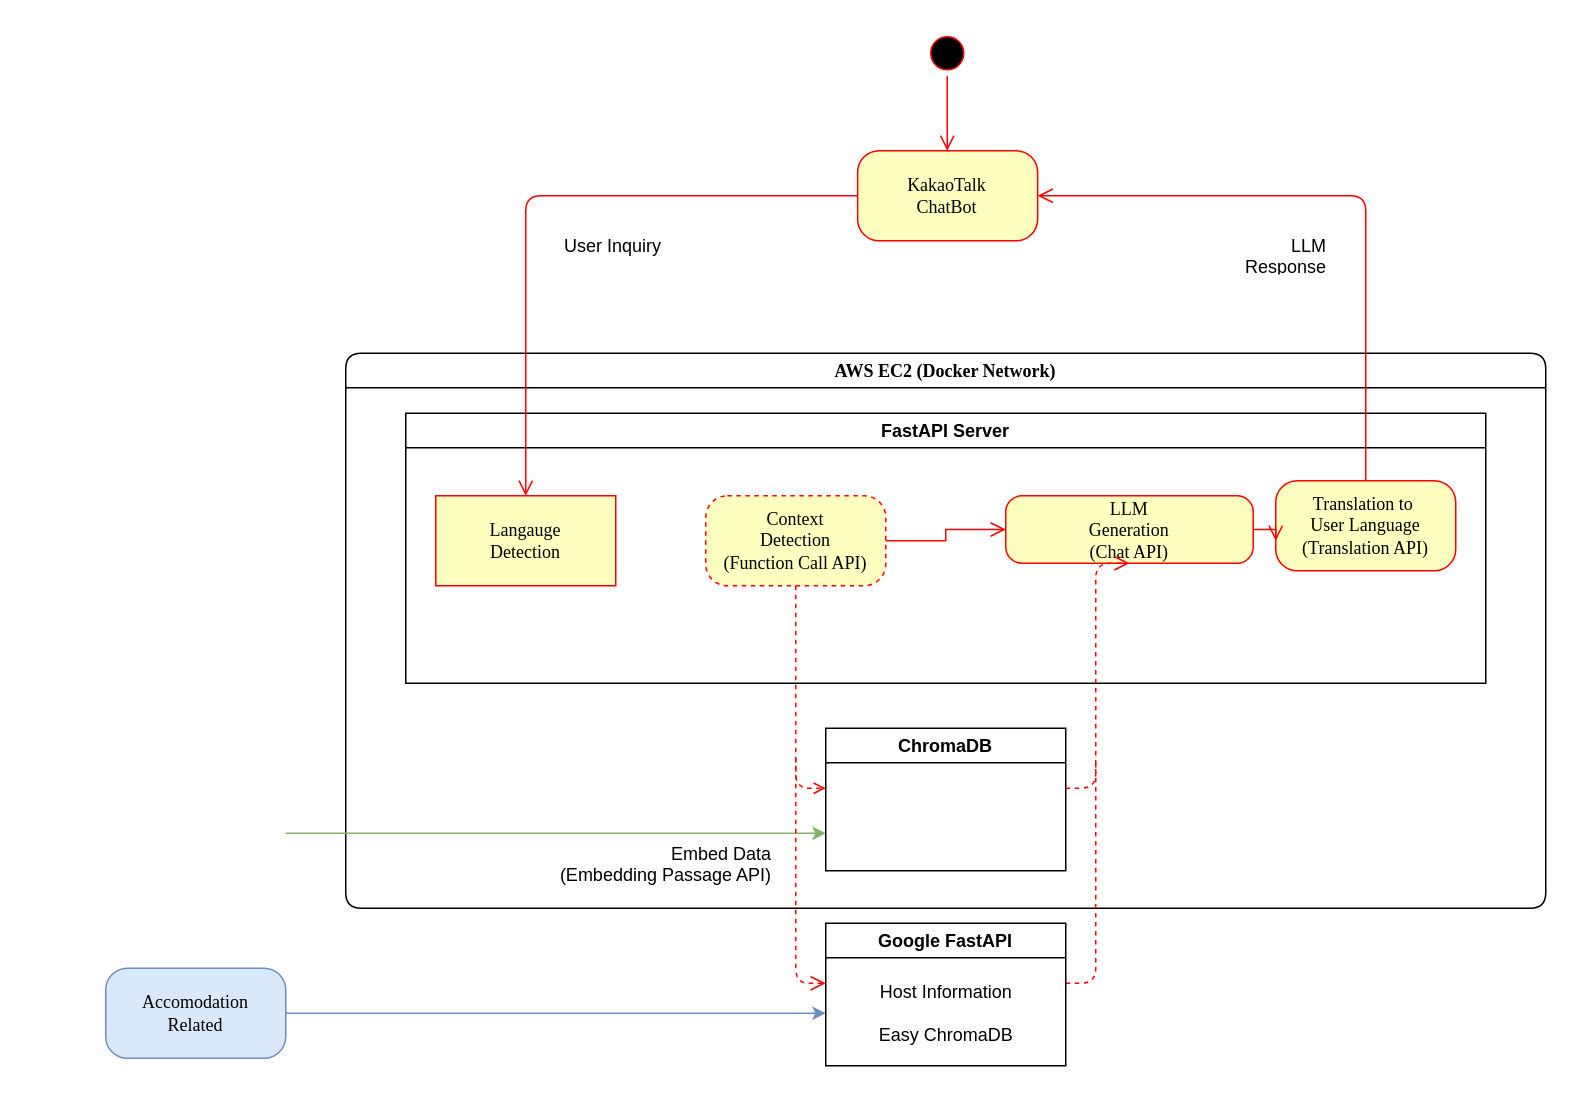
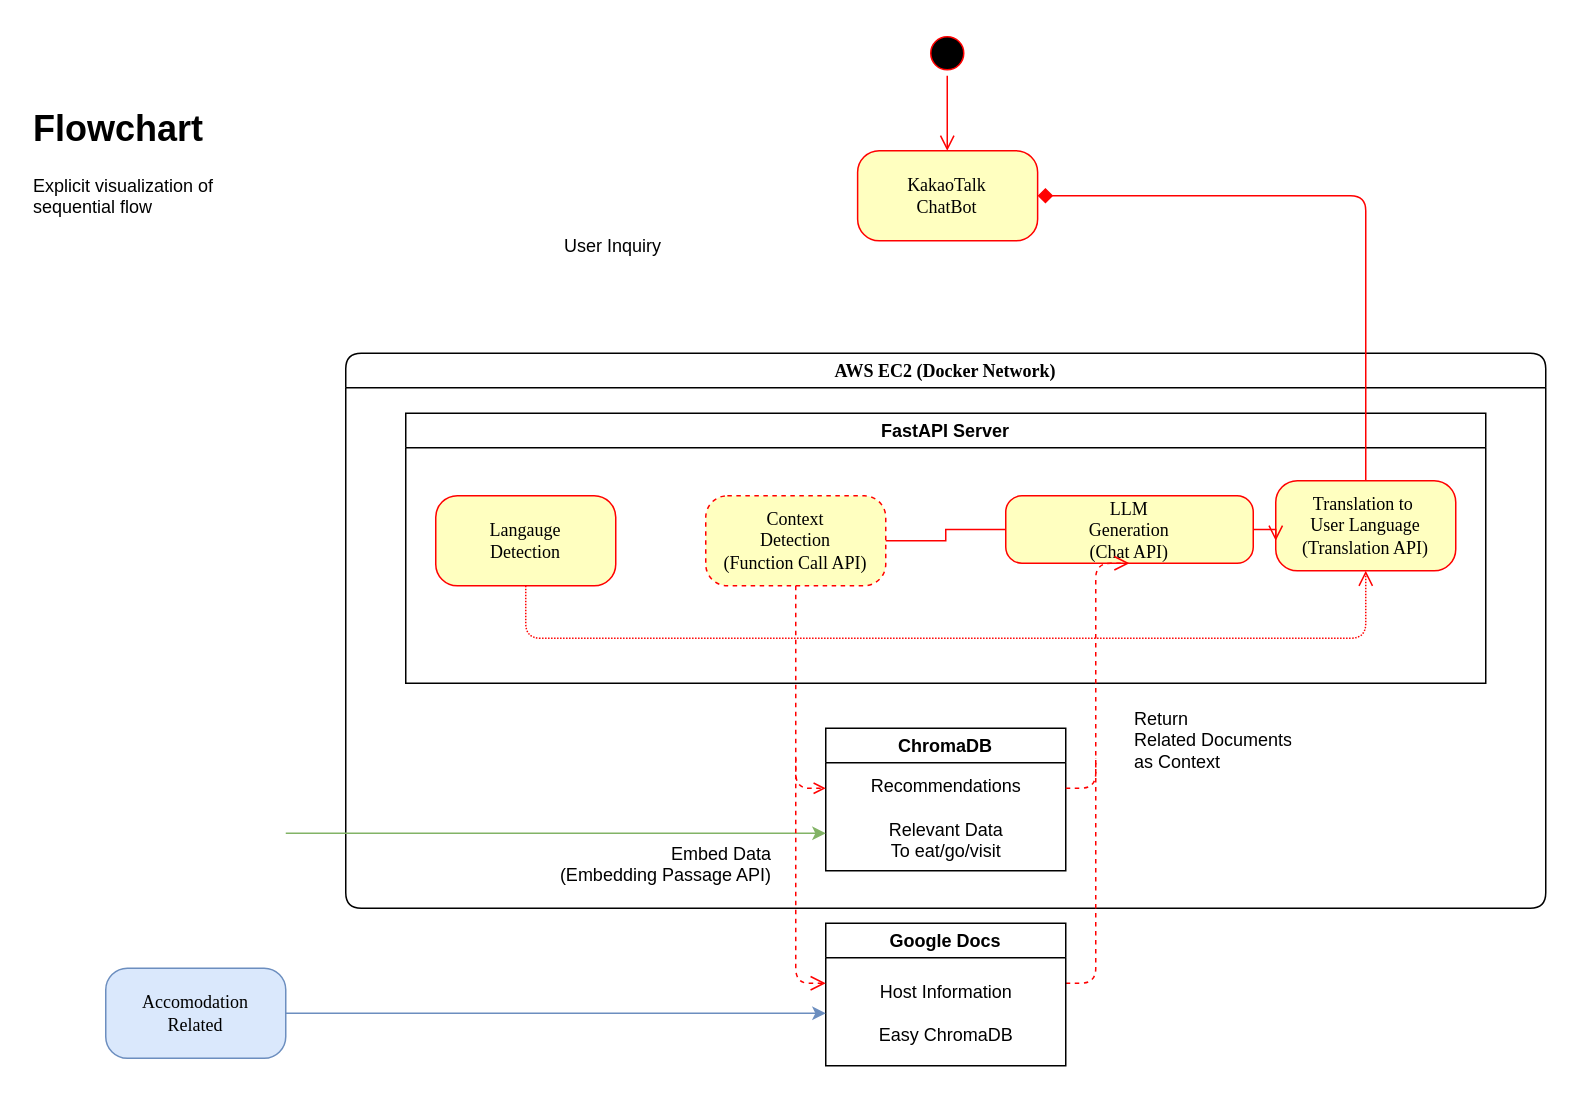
node "FlowchartExplicit visualization of sequential flow": added
edge "KakaoTalk ChatBot" -> "Langauge Detection": removed
edge "Translation to User Language (Translation API)" -> "KakaoTalk ChatBot": arrowhead open -> diamond
node "LLM Response": removed
edge "Context Detection (Function Call API)" -> "LLM Generation (Chat API)": arrowhead open -> none
node "Langauge Detection": shape rectangle -> rounded rectangle
edge "Langauge Detection" -> "Translation to User Language (Translation API)": added
node "Return Related Documents as Context": added
node "Recommendations Relevant Data To eat/go/visit": added
node "Google FastAPI": label "Google FastAPI" -> "Google Docs"
